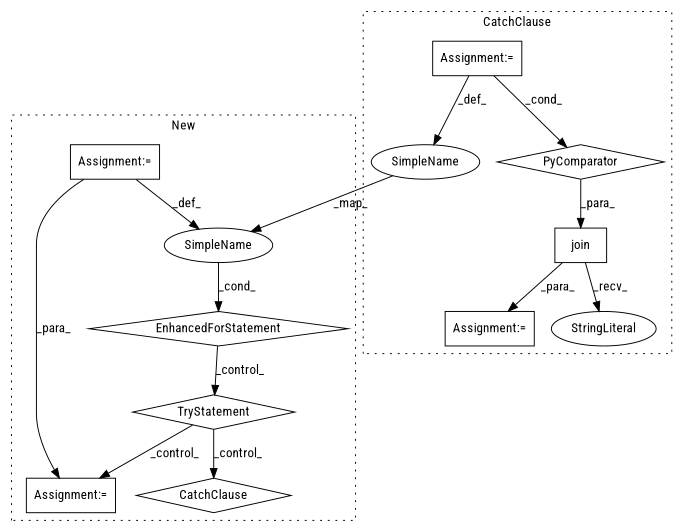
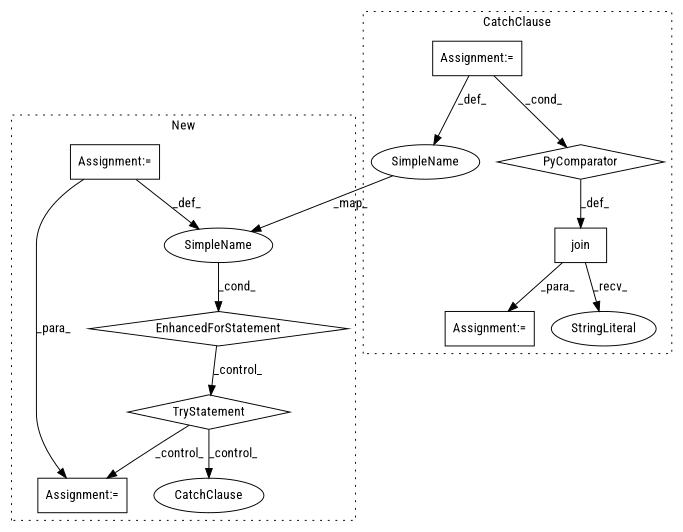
edge "PyComparator" -> "join": label "_para_" -> "_def_"
node "CatchClause": shape diamond -> ellipse
